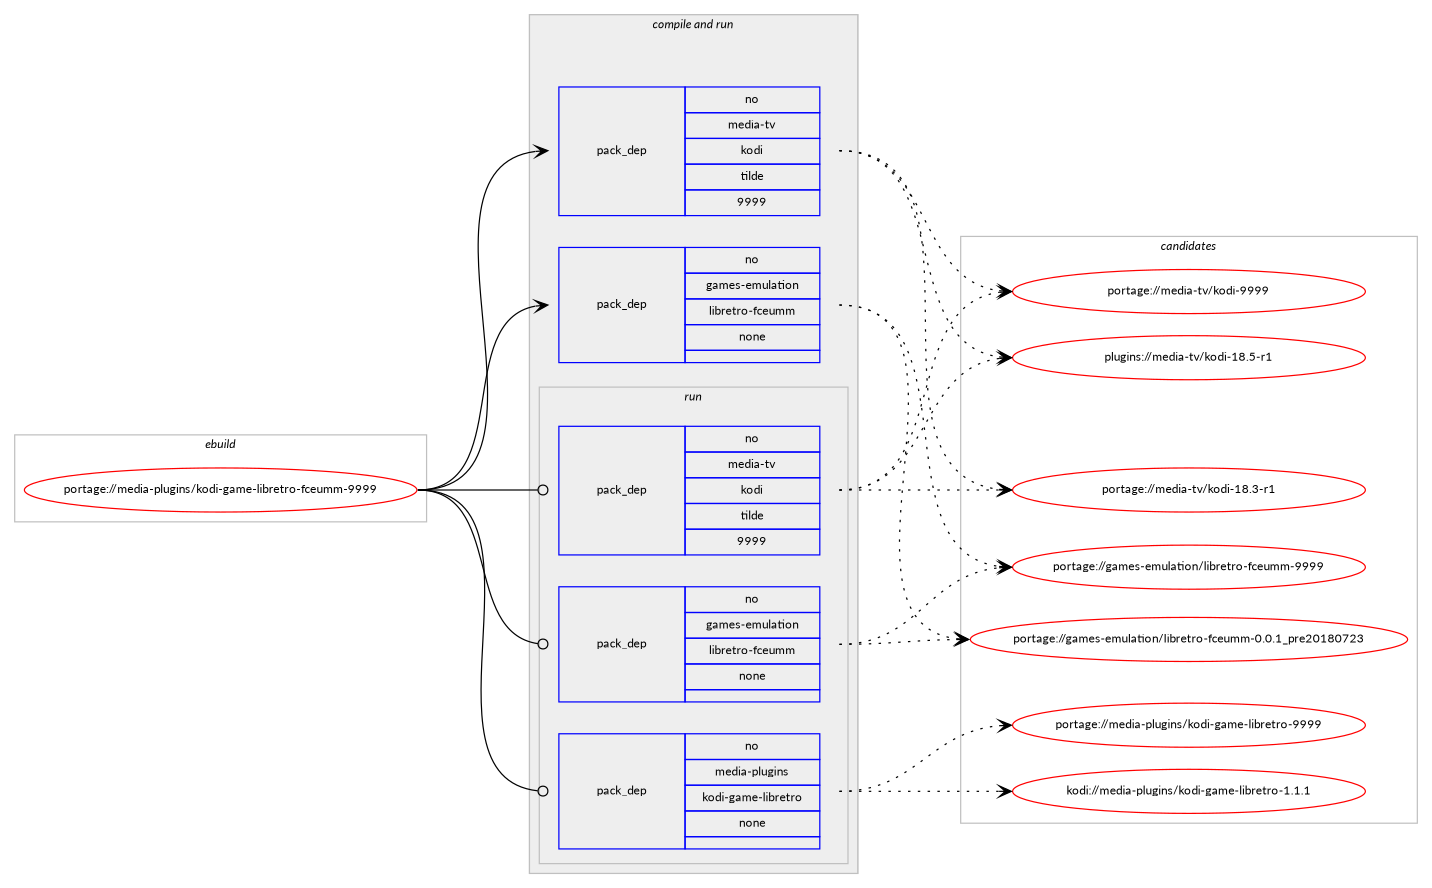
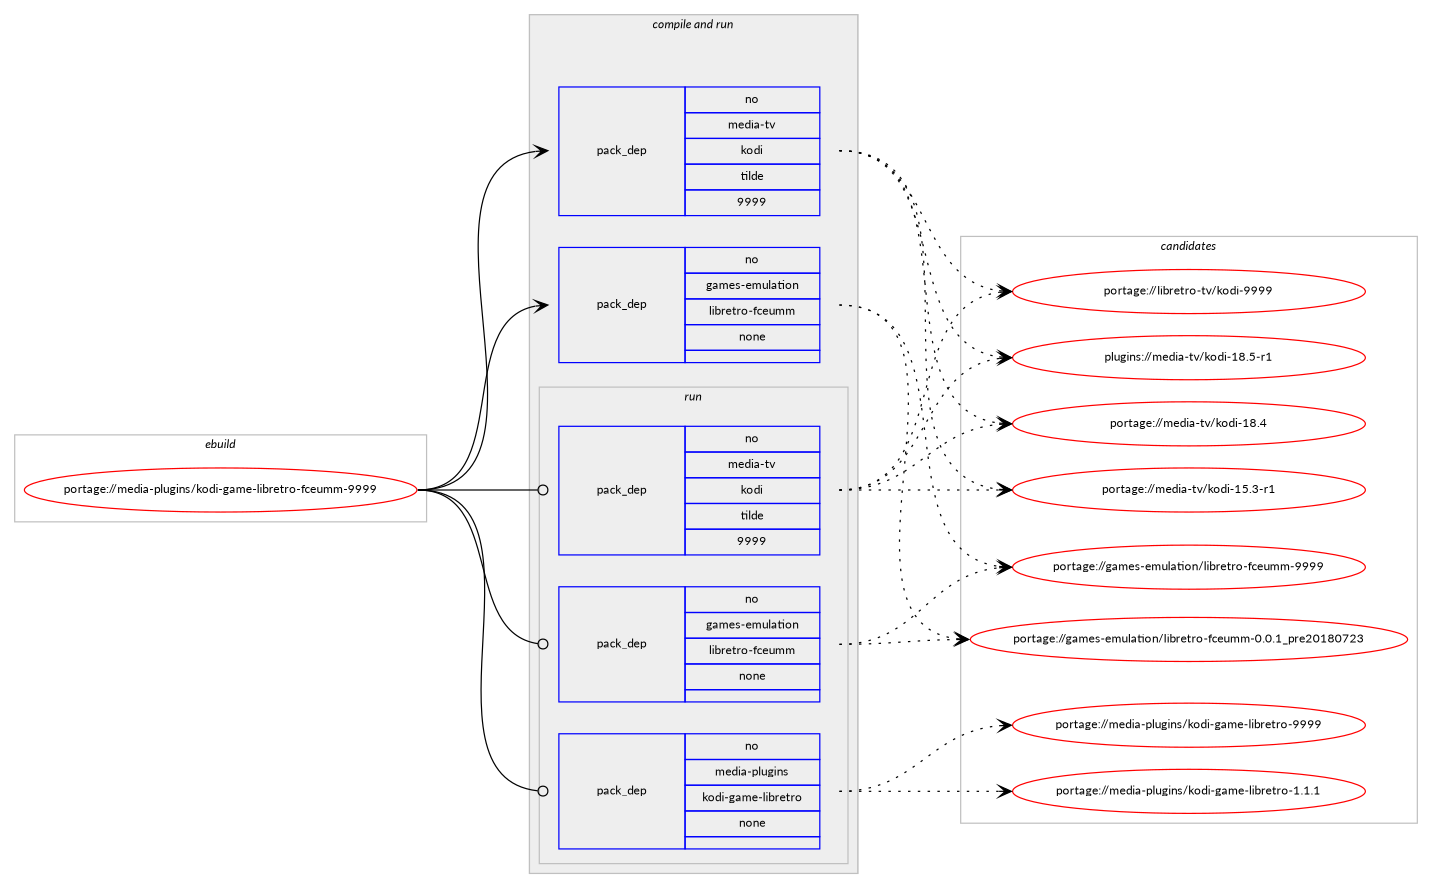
node "portage://media-tv/kodi-9999": label "portage://media-tv/kodi-9999" -> "portage://libretro-tv/kodi-9999"
node "portage://media-tv/kodi-18.4": added
node "portage://media-tv/kodi-18.3-r1": label "portage://media-tv/kodi-18.3-r1" -> "portage://media-tv/kodi-15.3-r1"
node "kodi://media-plugins/kodi-game-libretro-1.1.1": label "kodi://media-plugins/kodi-game-libretro-1.1.1" -> "portage://media-plugins/kodi-game-libretro-1.1.1"
